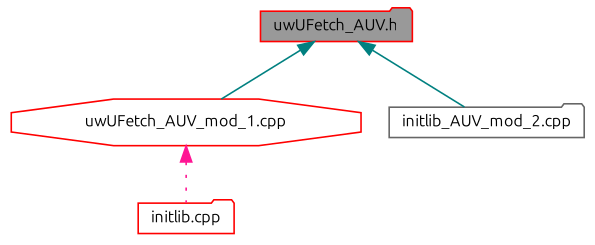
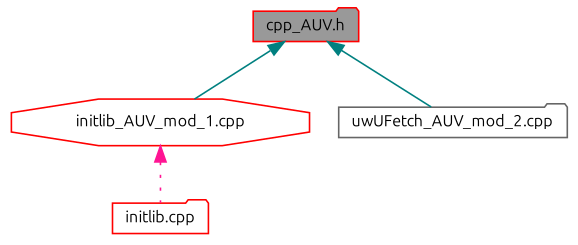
node "uwUFetch_AUV.h": label "uwUFetch_AUV.h" -> "cpp_AUV.h"
node "uwUFetch_AUV_mod_1.cpp": label "uwUFetch_AUV_mod_1.cpp" -> "initlib_AUV_mod_1.cpp"
node "initlib_AUV_mod_2.cpp": label "initlib_AUV_mod_2.cpp" -> "uwUFetch_AUV_mod_2.cpp"
